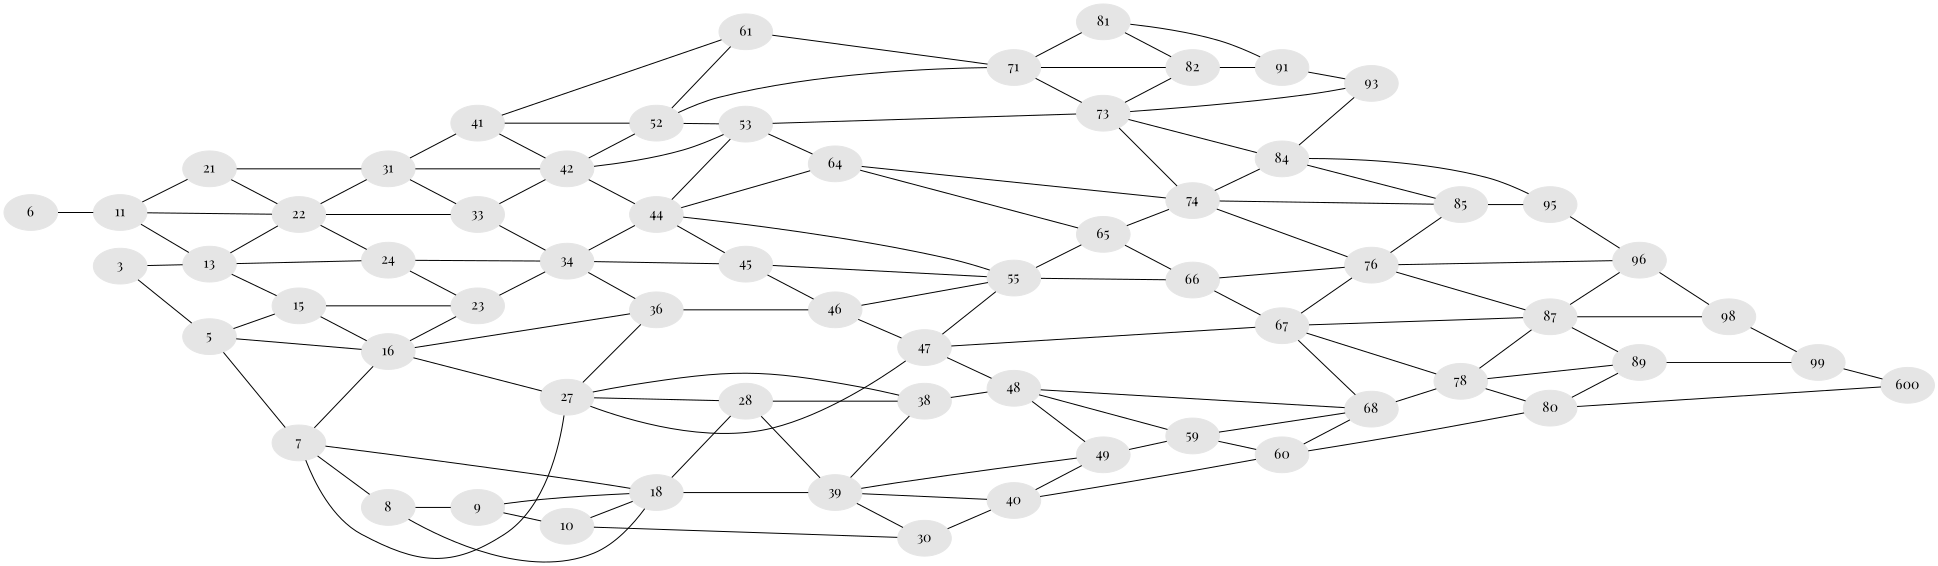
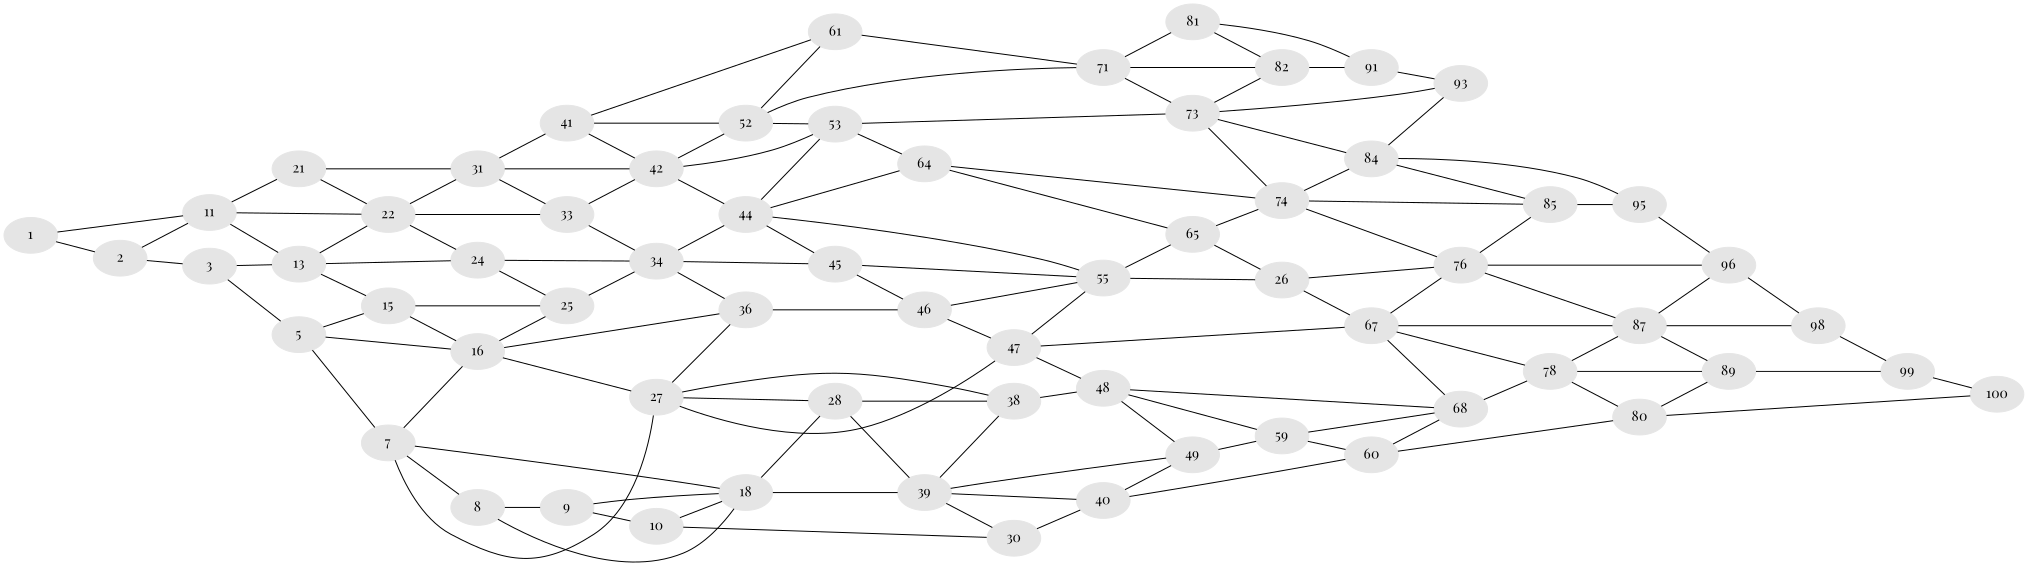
node "6": label "6" -> "1"
node "2": added
node "66": label "66" -> "26"
node "23": label "23" -> "25"
node "600": label "600" -> "100"
